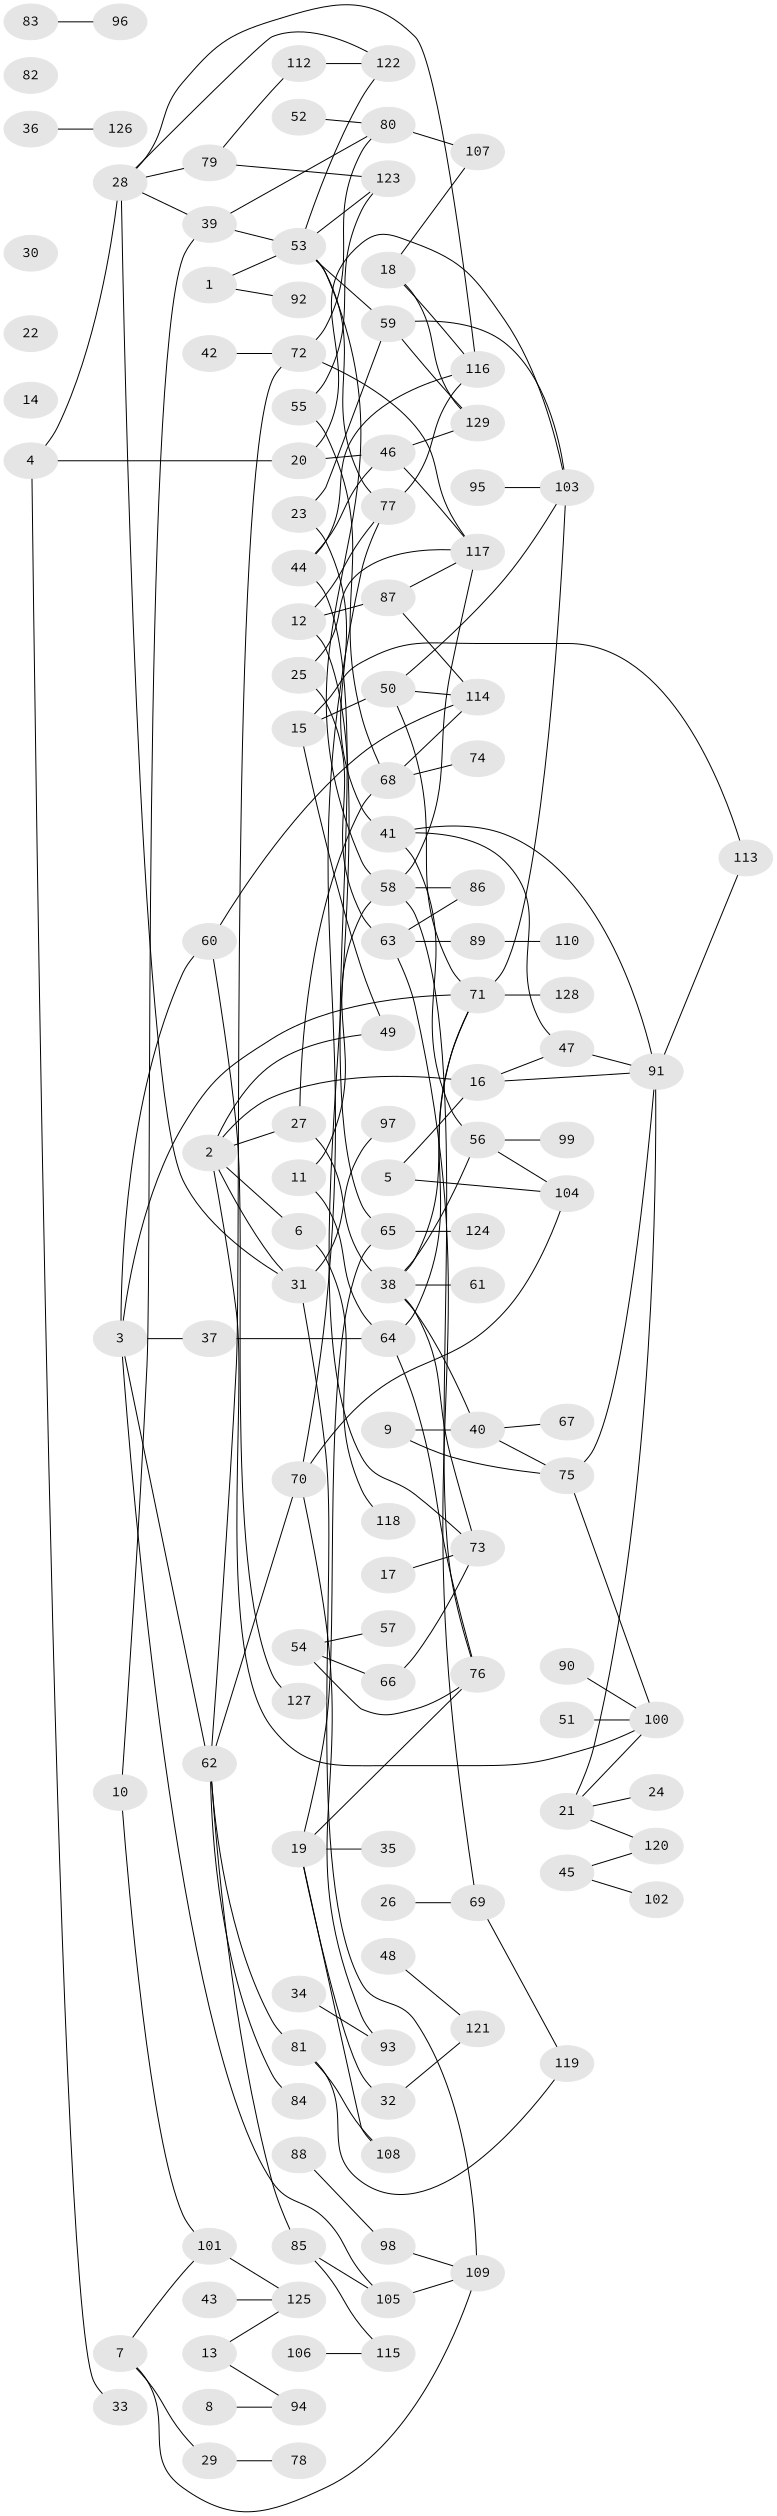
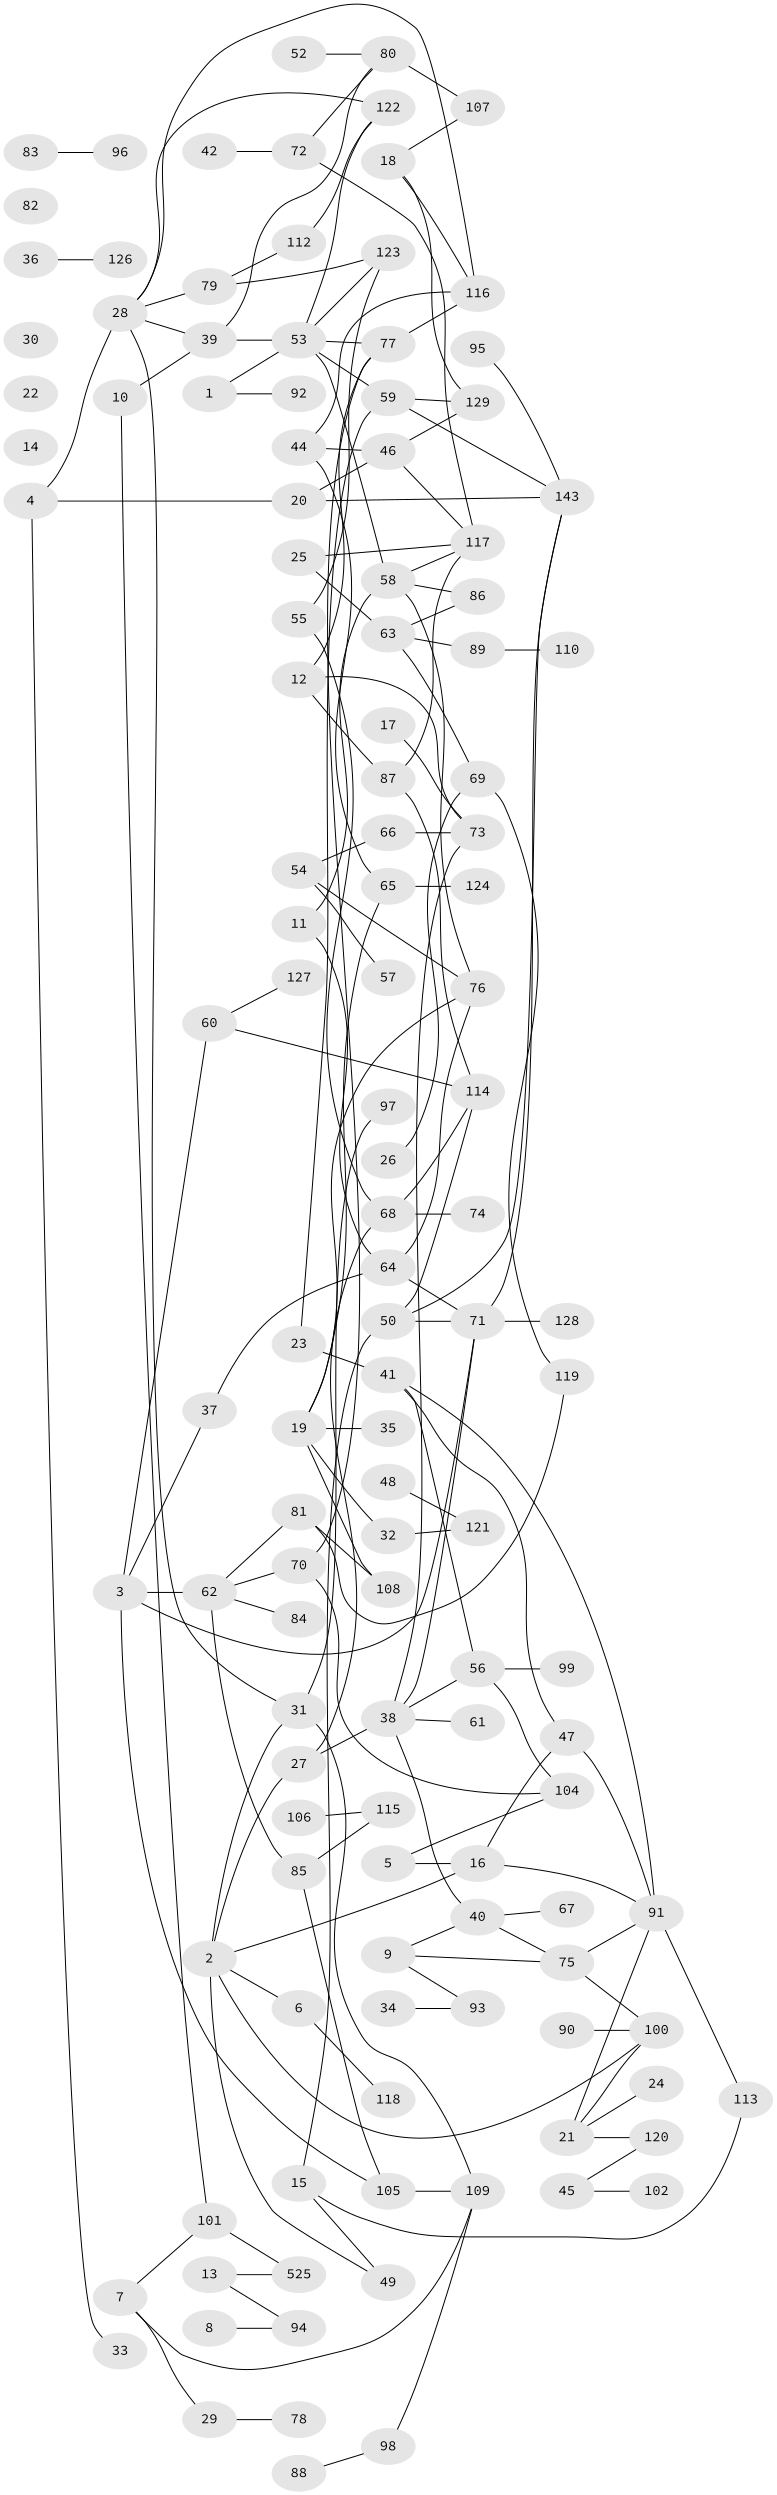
node "103": label "103" -> "143"
edge "72" -- "62": removed
node "51": removed
edge "70" -- "93": now "9" -- "93"
node "43": removed
node "125": label "125" -> "525"
